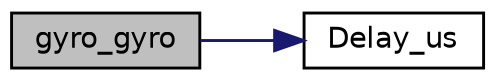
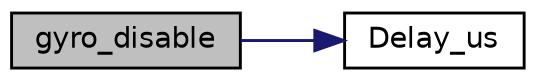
node "gyro_gyro": label "gyro_gyro" -> "gyro_disable"
